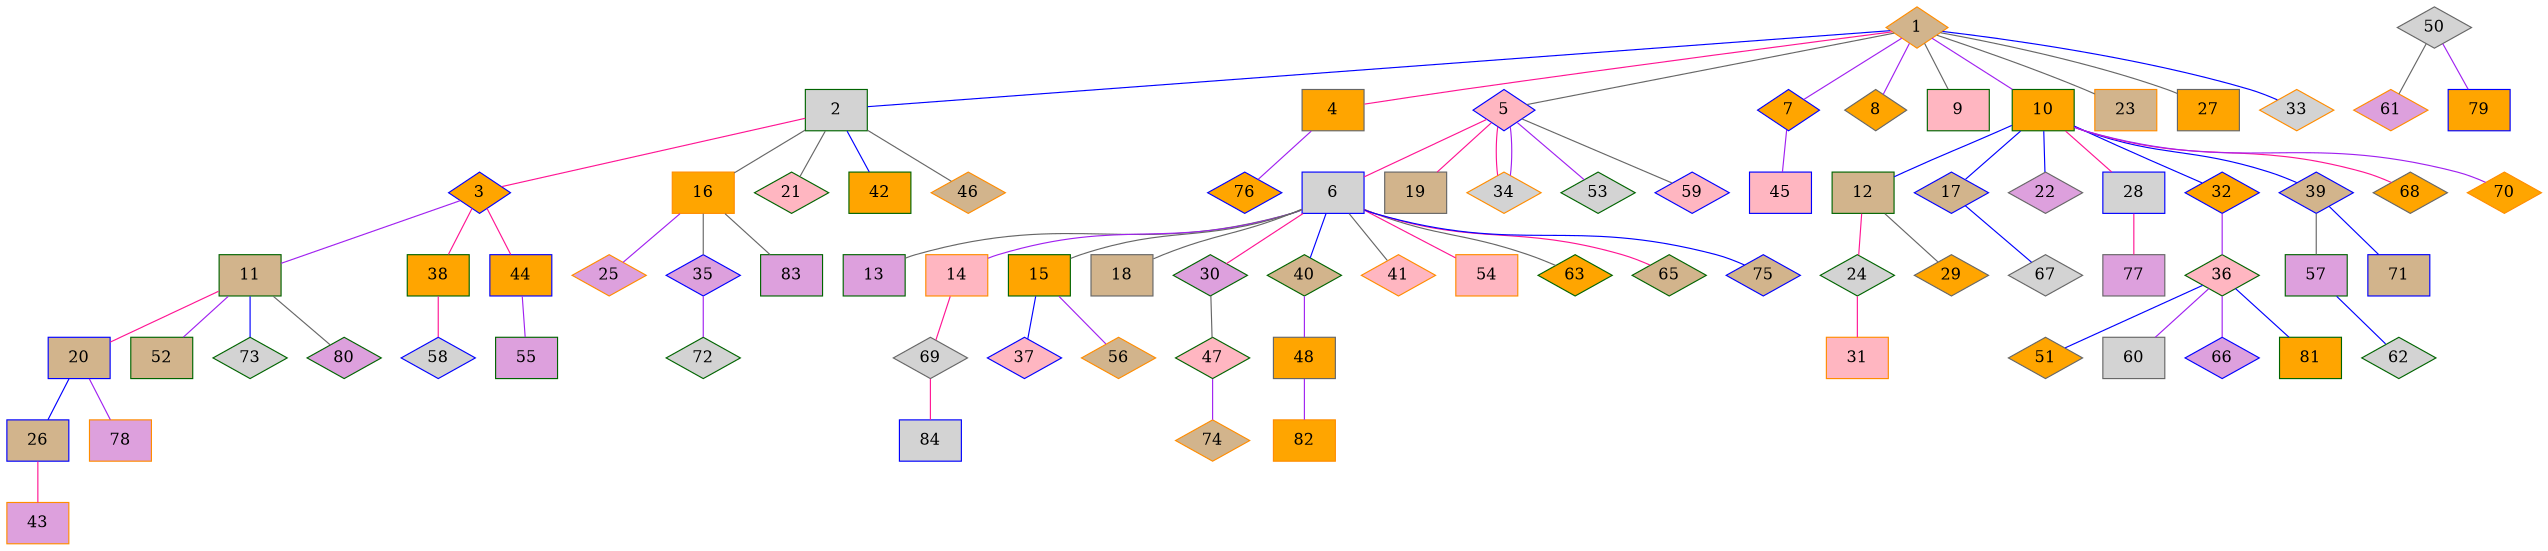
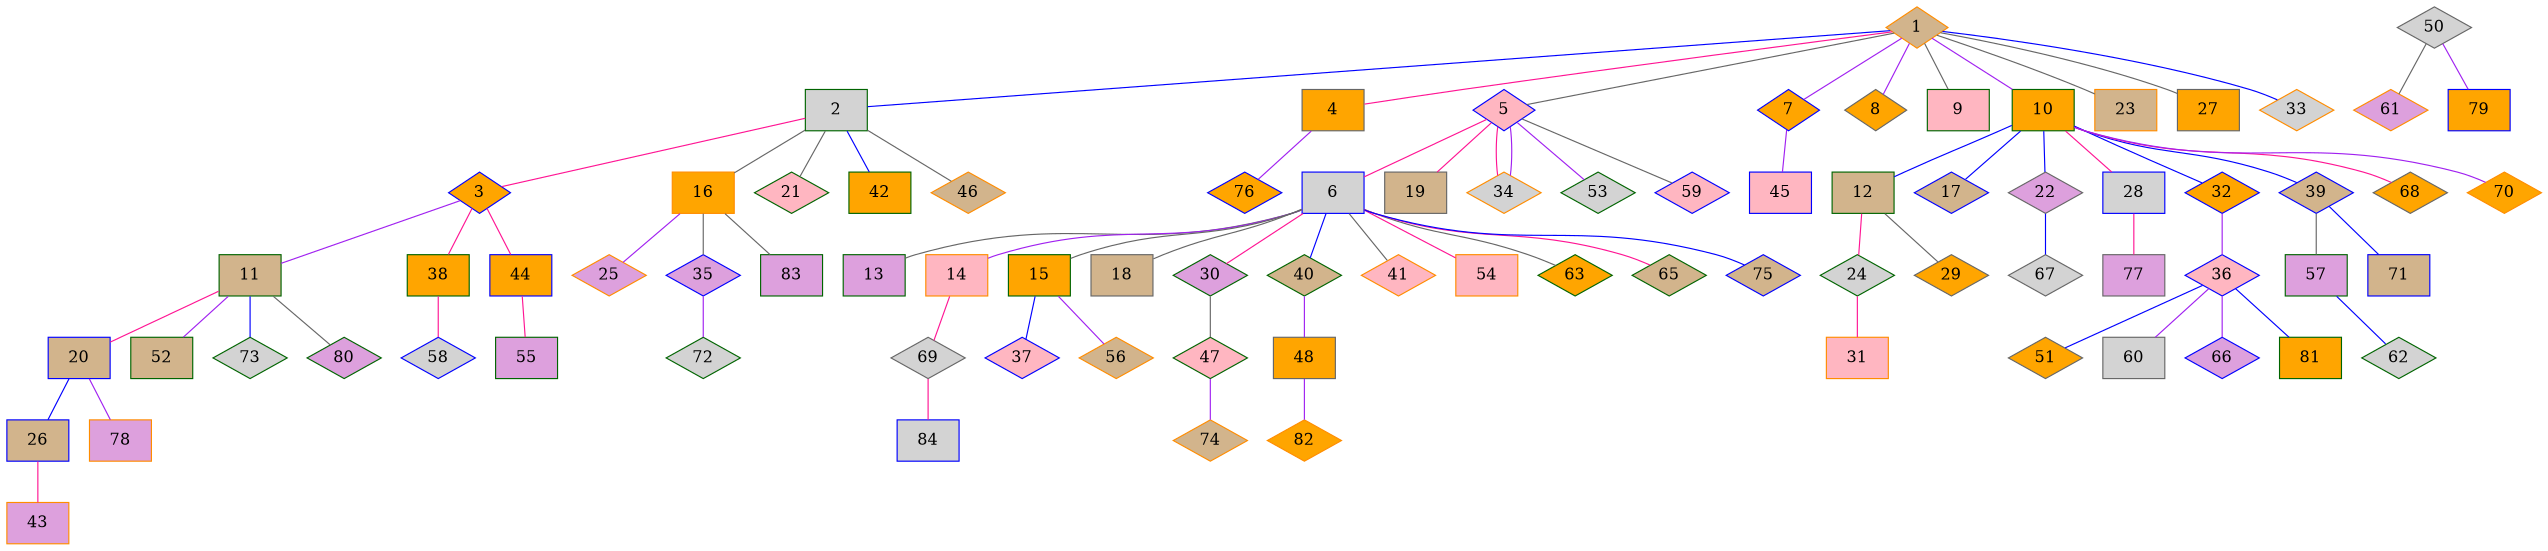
edge "17" -- "67": now "22" -- "67"
node "36": color darkgreen -> blue
edge "44" -- "55": color purple -> deeppink
node "82": shape box -> diamond
